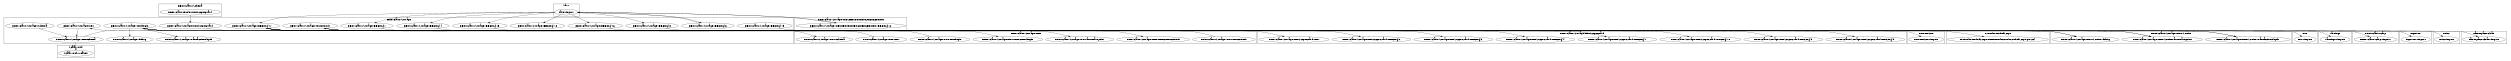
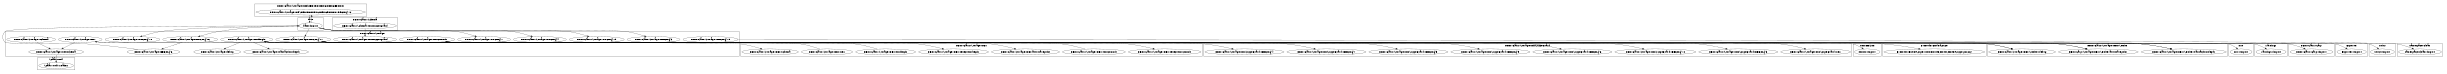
node "DBIx::Class::Hooks::txn_scope_guard": label "DBIx::Class::Hooks::txn_scope_guard" -> "DBIx::Class::Schema::txn_scope_guard"
edge "base::import" -> "DBIx::Class::Storage::BEGIN@6": now "DBIx::Class::Storage::BEGIN@16" -> "DBIx::Class::Storage::BEGIN@6"
edge "DBIx::Class::Storage::set_schema" -> "DBIx::Class::Storage::DBI::schema": now "DBIx::Class::Storage::new" -> "DBIx::Class::Storage::DBI::schema"
node "UNIVERSAL::import": label "UNIVERSAL::import" -> "ANON::import"
node "DBIx::Class::Storage::DBI::SQLite::auto_savepoint": label "DBIx::Class::Storage::DBI::SQLite::auto_savepoint" -> "DBIx::Carp::Storage::DBI::SQLite::auto_savepoint"
